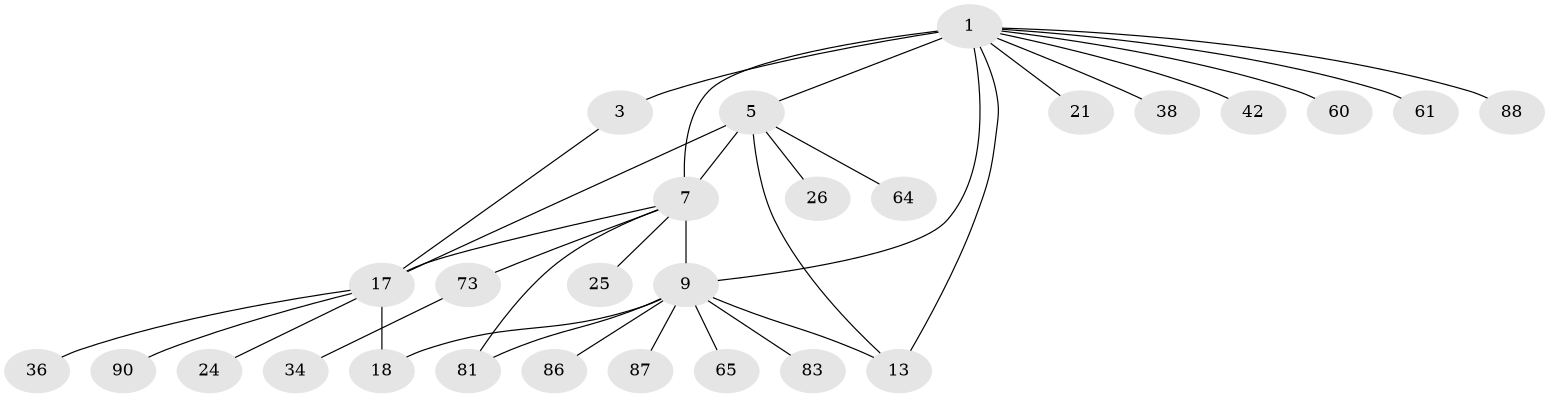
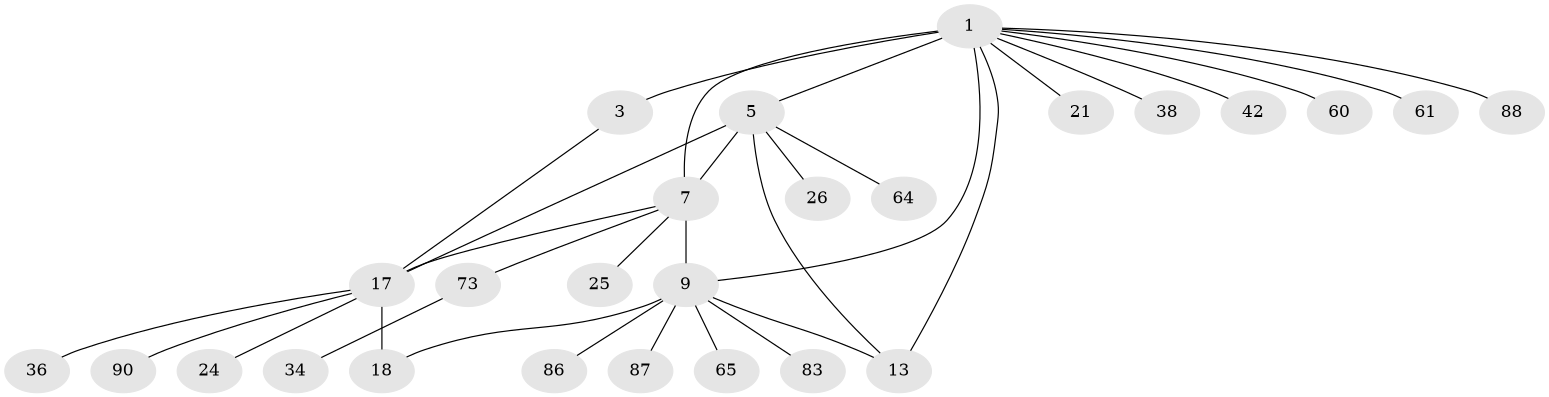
node "81": removed
